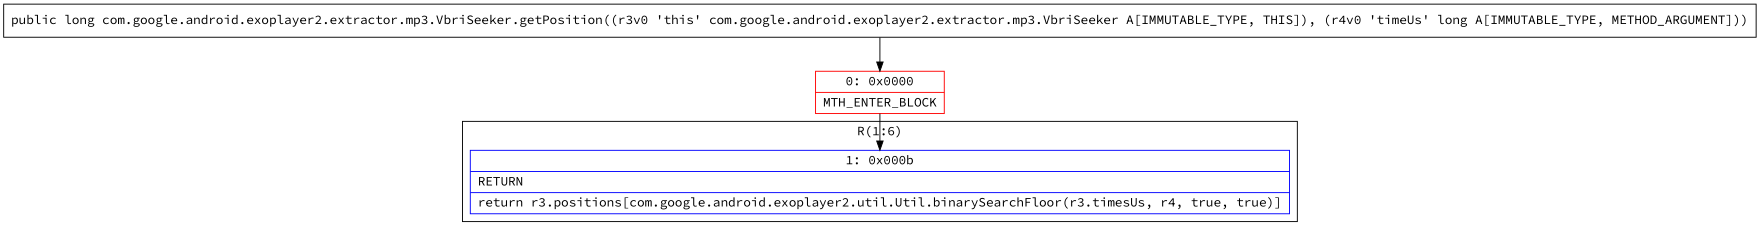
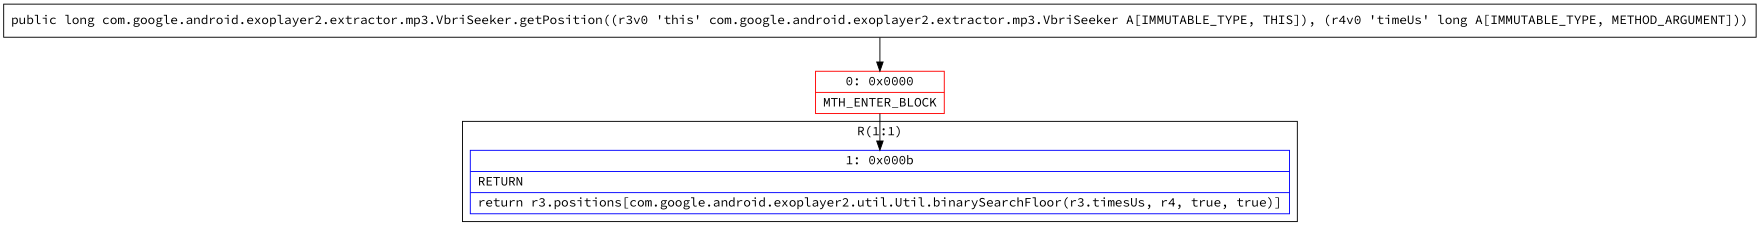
cluster "R(1:6)": label "R(1:6)" -> "R(1:1)"
